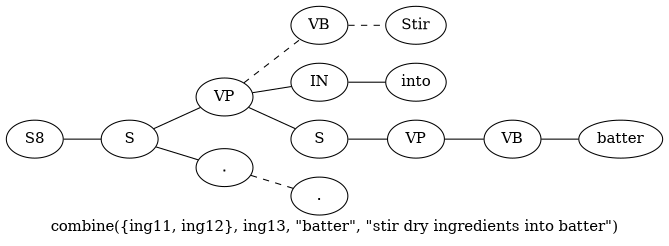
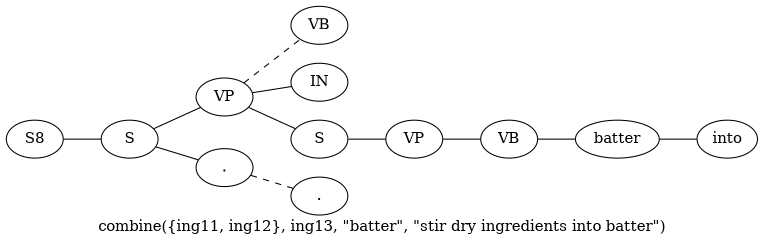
node "Stir": removed
edge "IN" -- "into": now "batter" -- "into"
